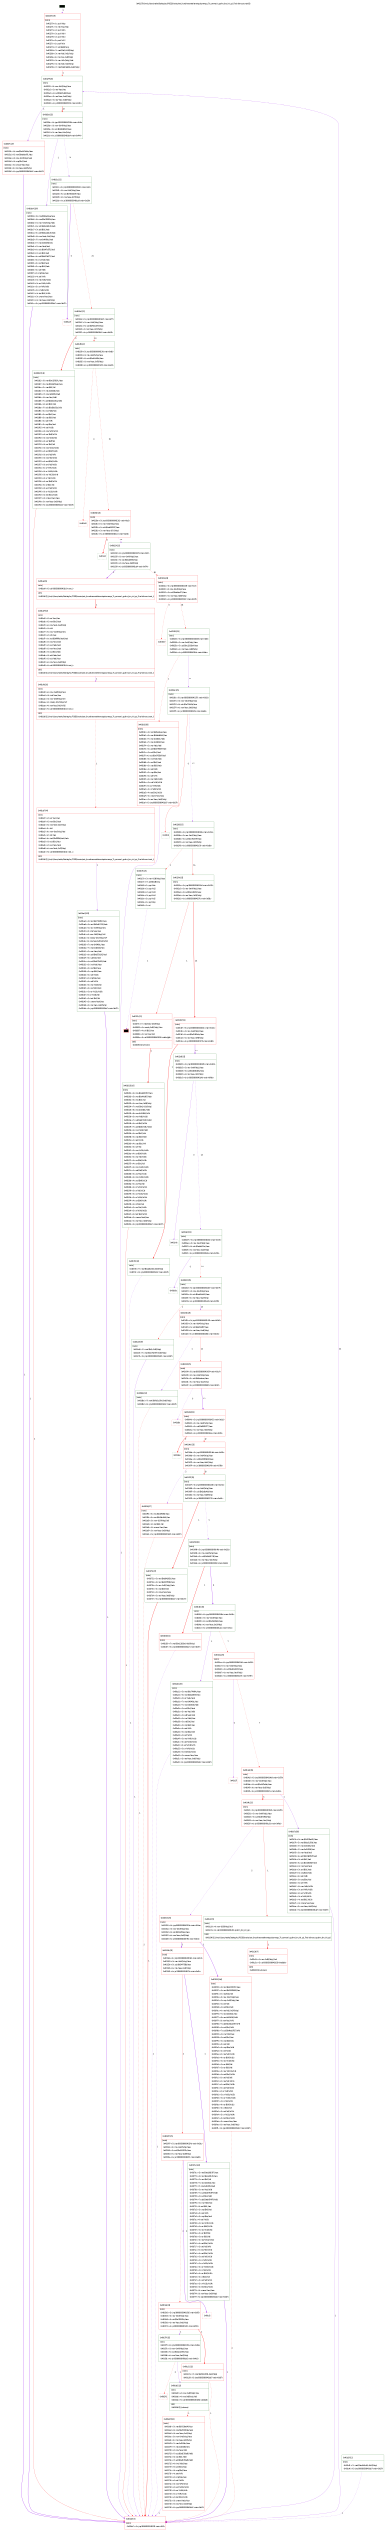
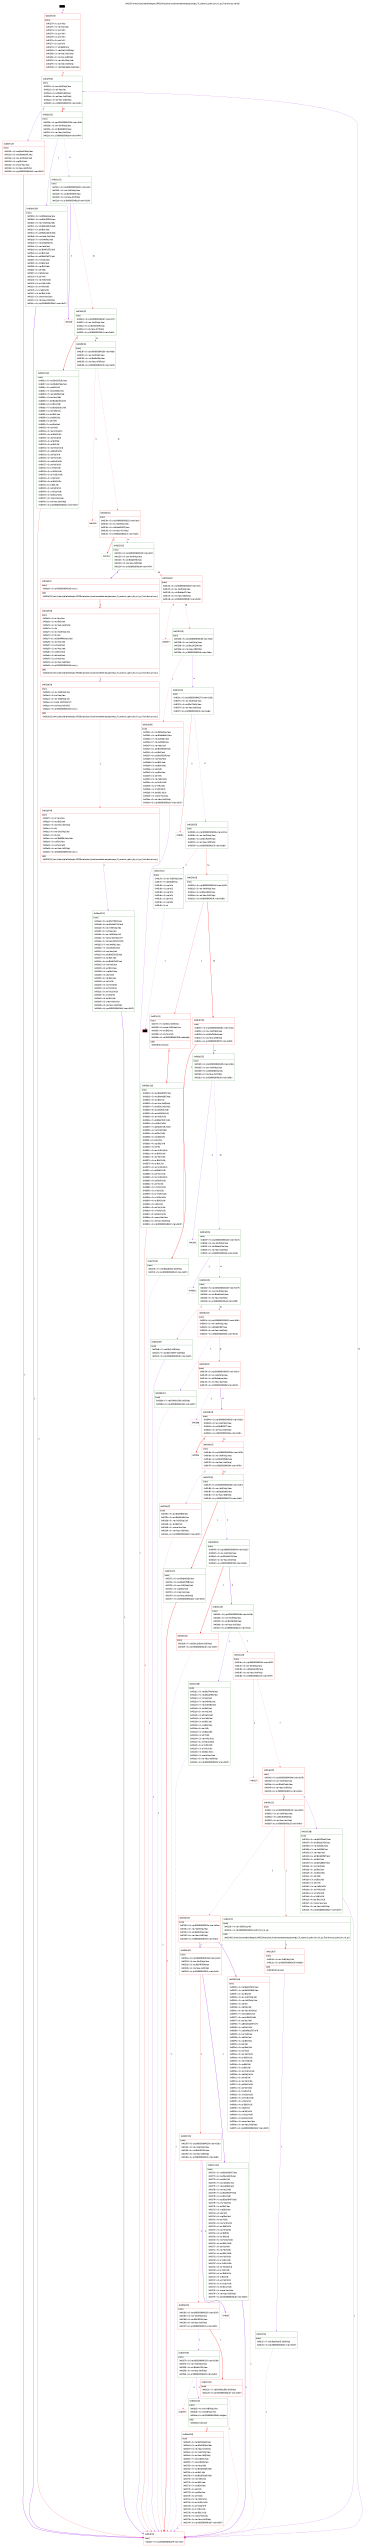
edge "0x401c36 [9]" -> "0x401c3f [12]": added, label "1"
